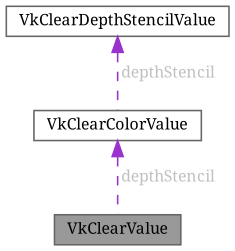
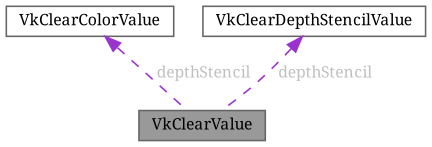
edge "VkClearColorValue" -> "VkClearDepthStencilValue": now "VkClearValue" -> "VkClearDepthStencilValue"
